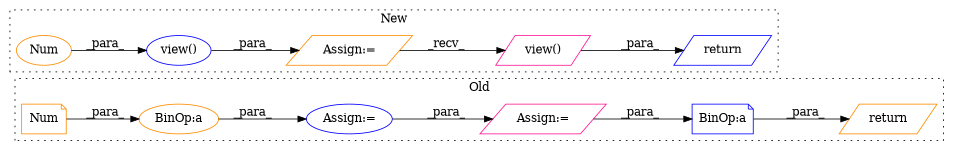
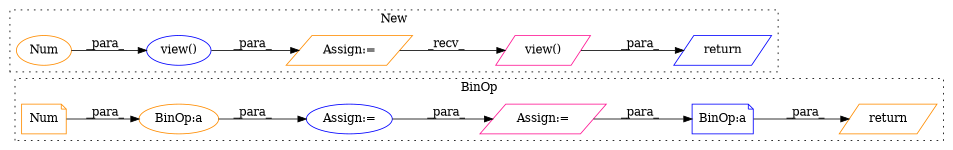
cluster "Old": label "Old" -> "BinOp"
